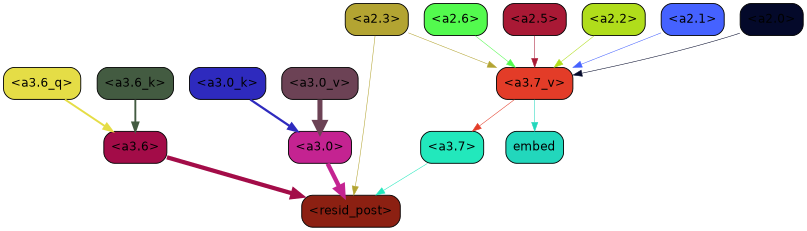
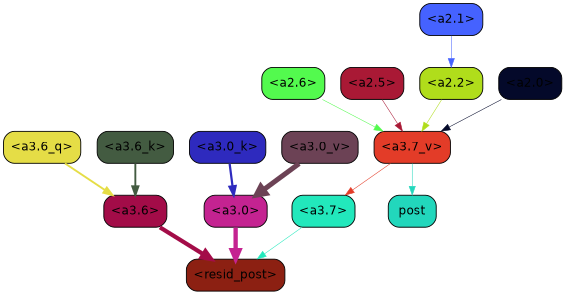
node "<a2.3>": removed
edge "<a2.1>" -> "<a3.7_v>": now "<a2.1>" -> "<a2.2>"
node "embed": label "embed" -> "post"
